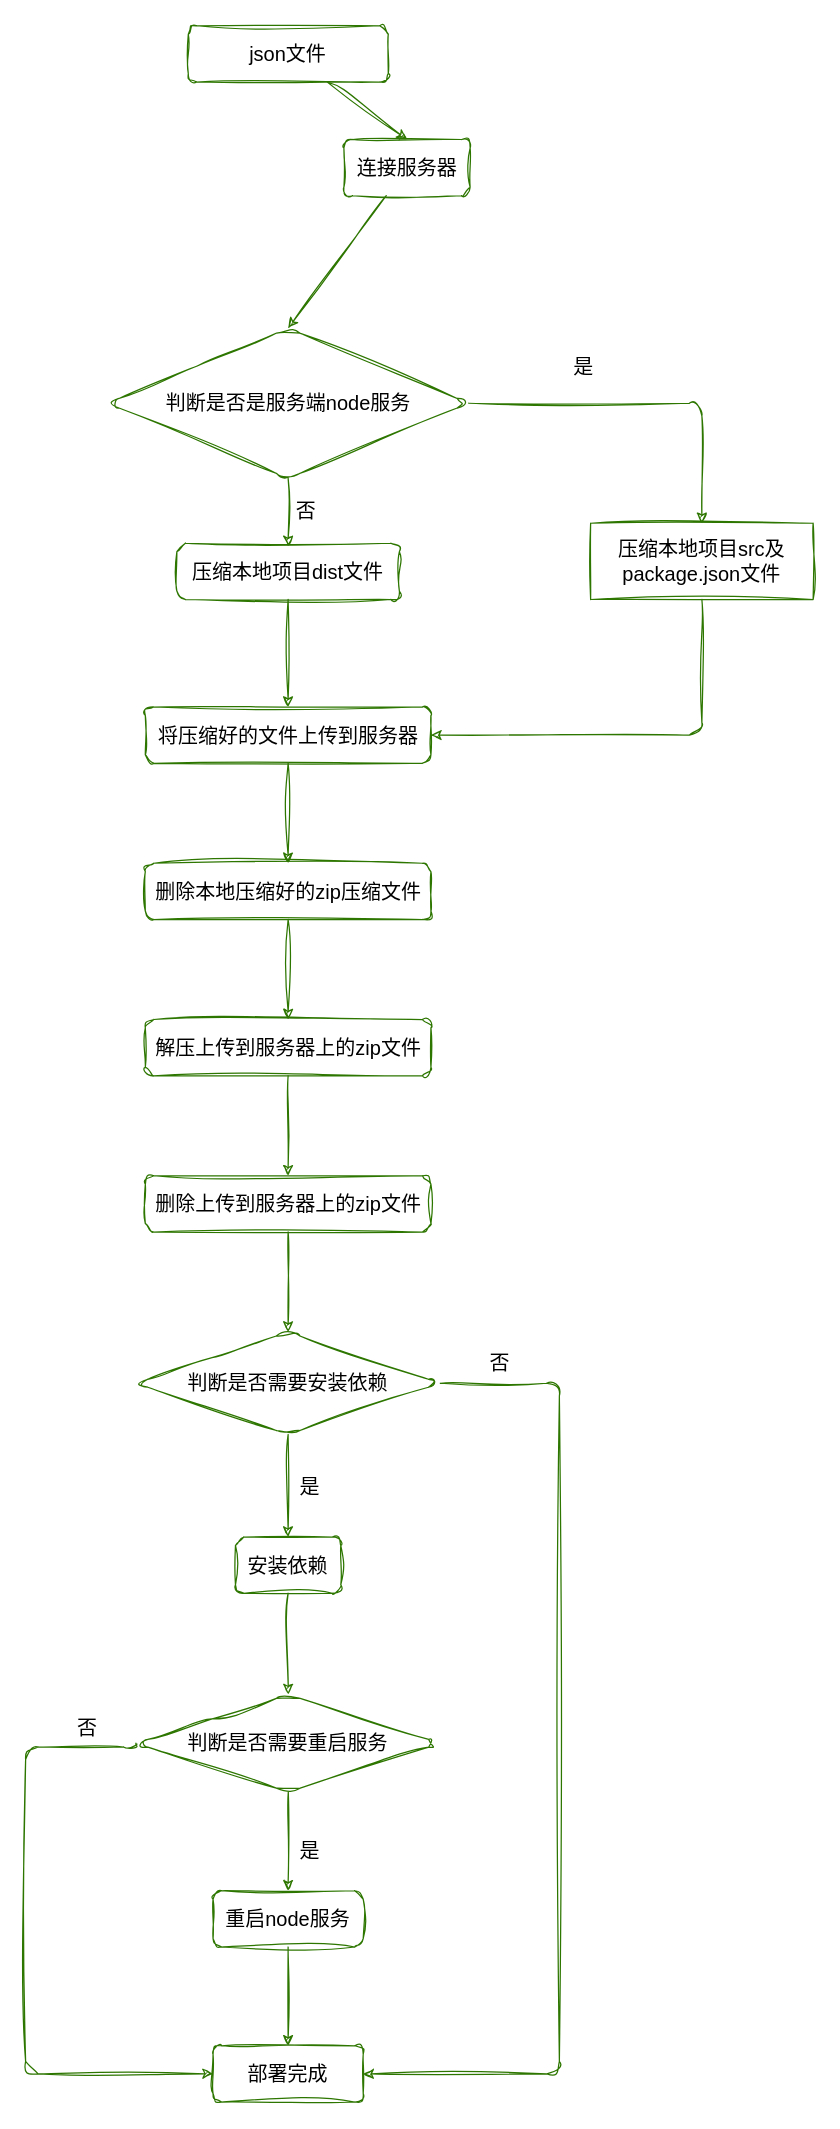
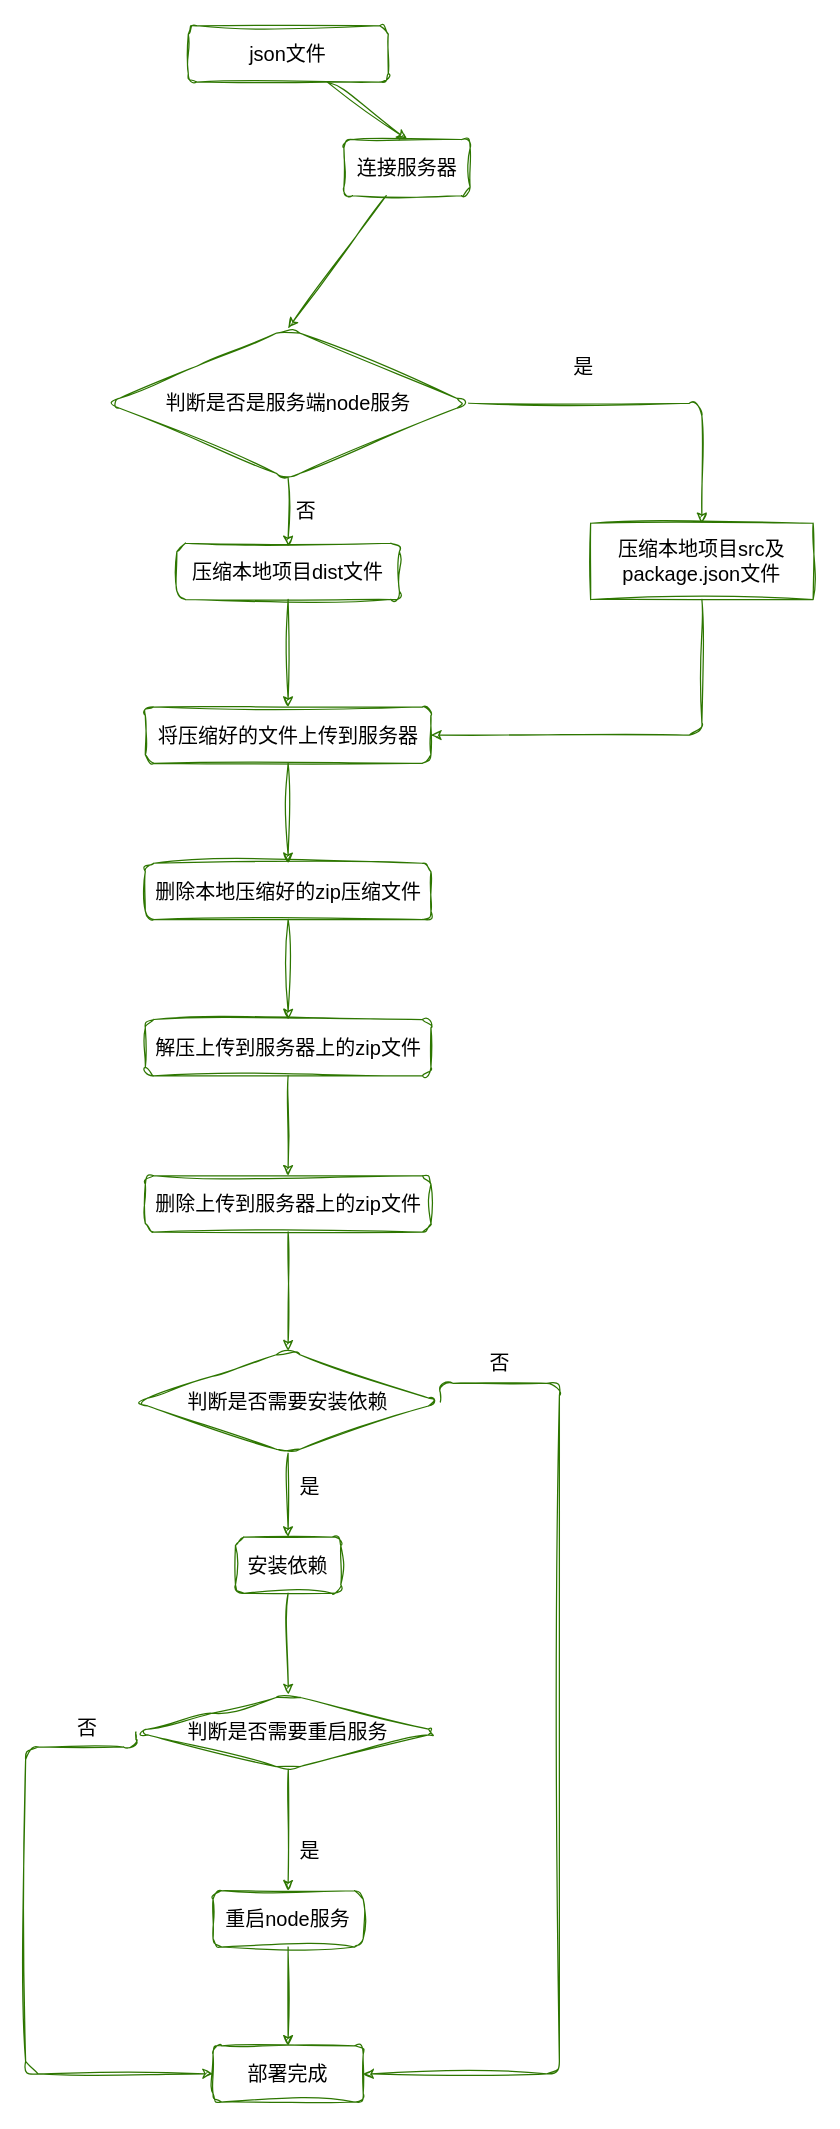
node "判断是否需要安装依赖": moved (288, 1383) -> (288, 1402)
node "判断是否需要重启服务": size 305x98 -> 305x75
